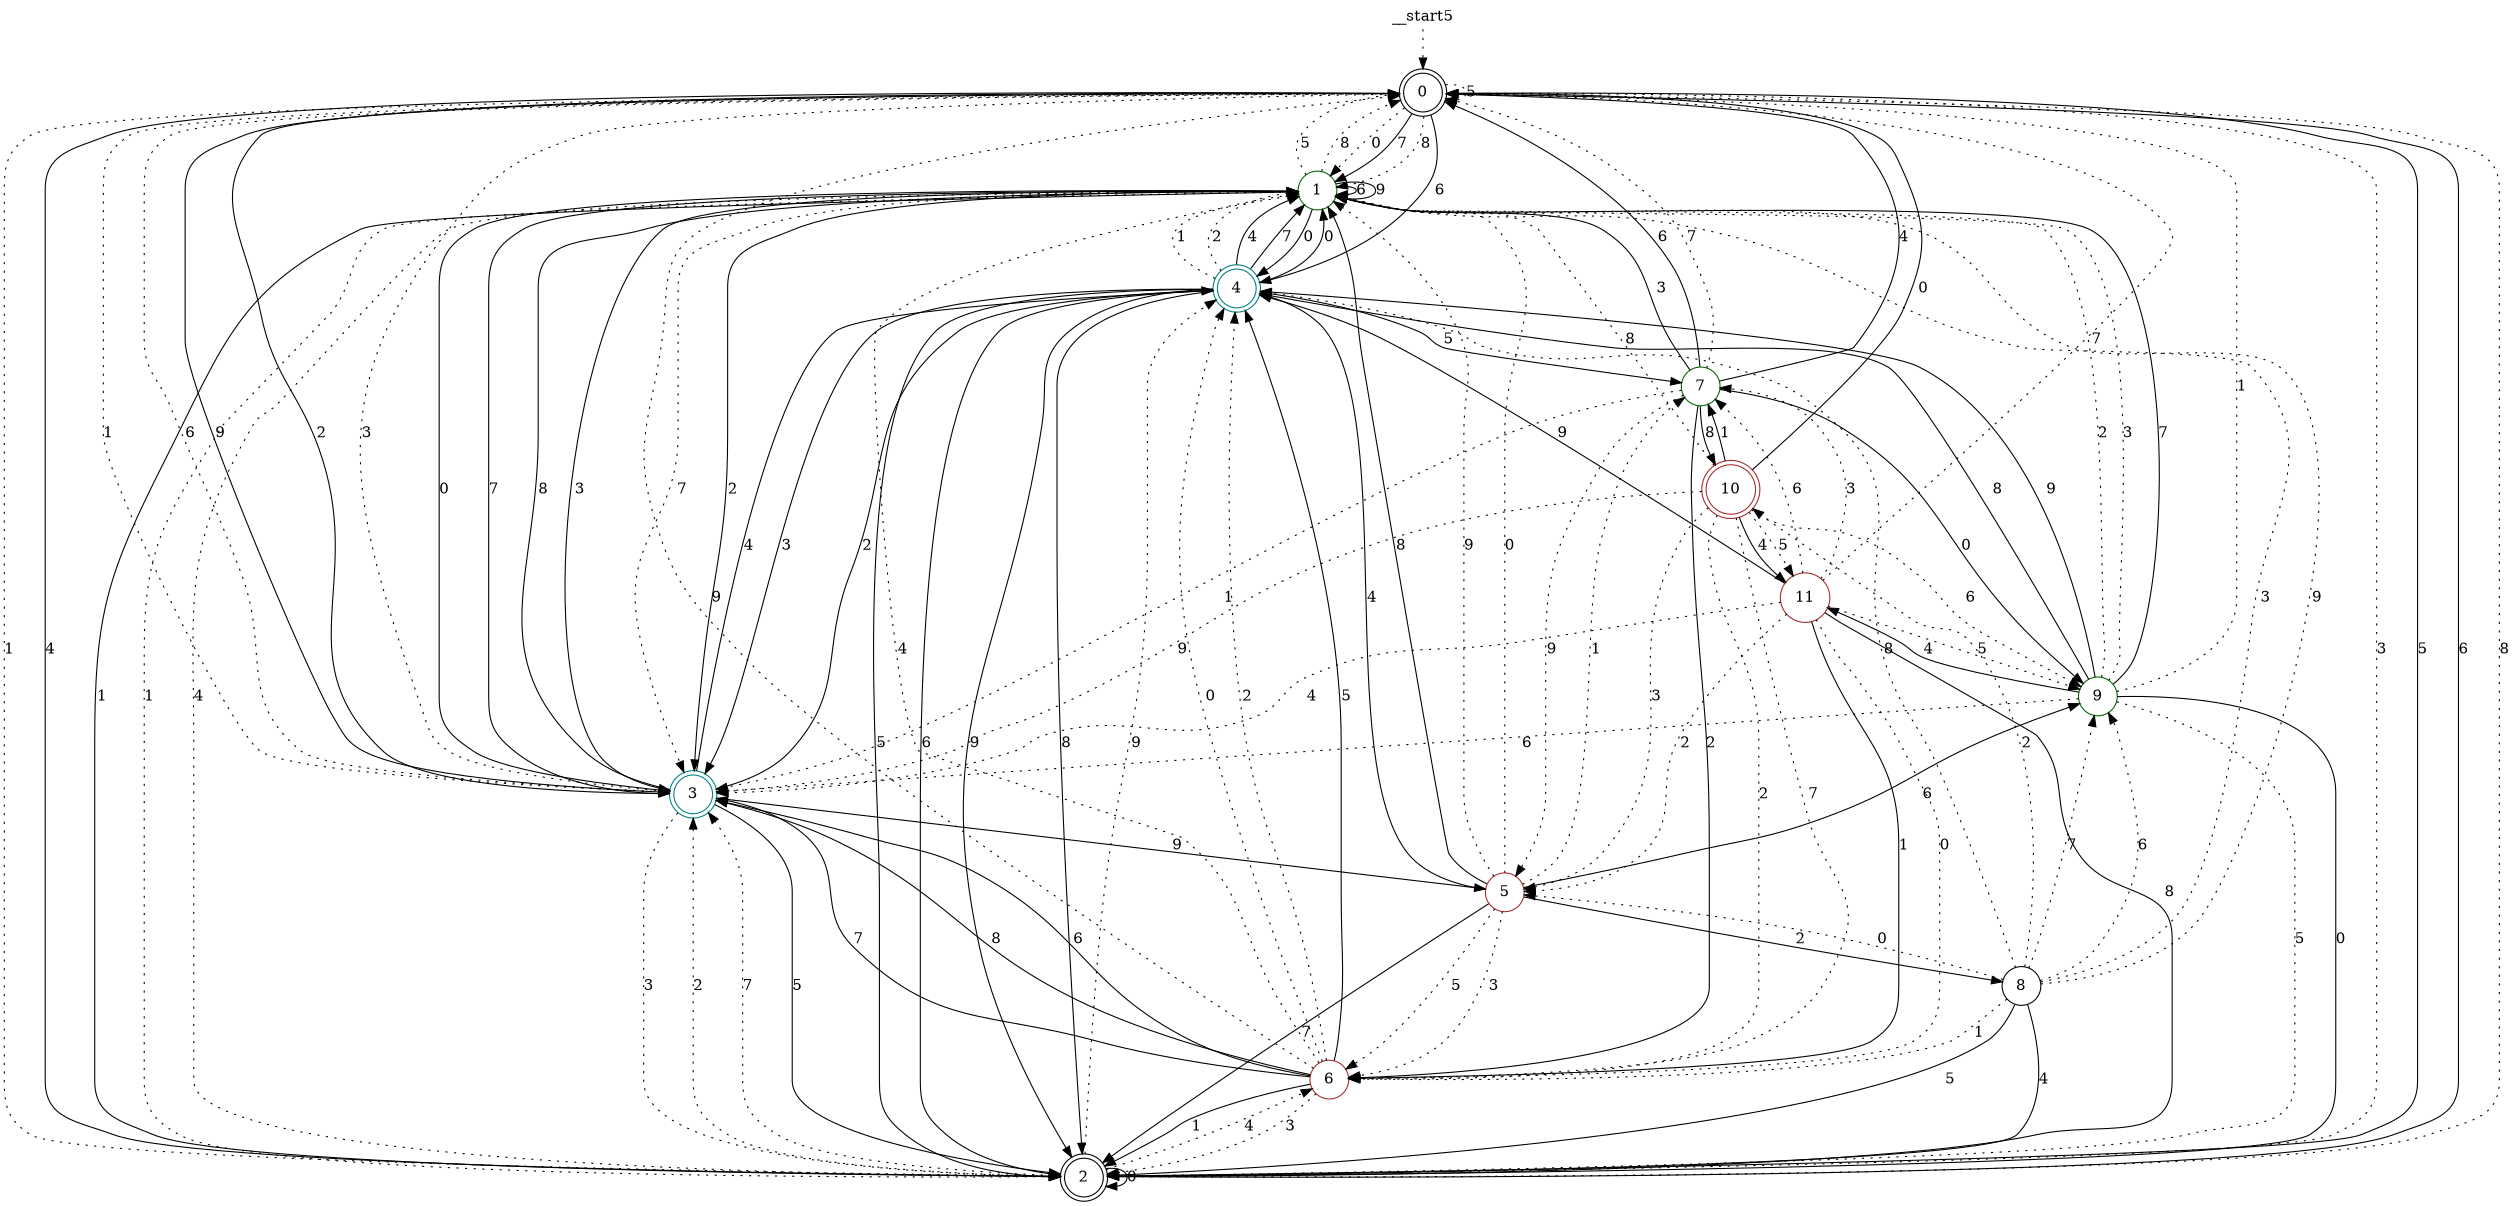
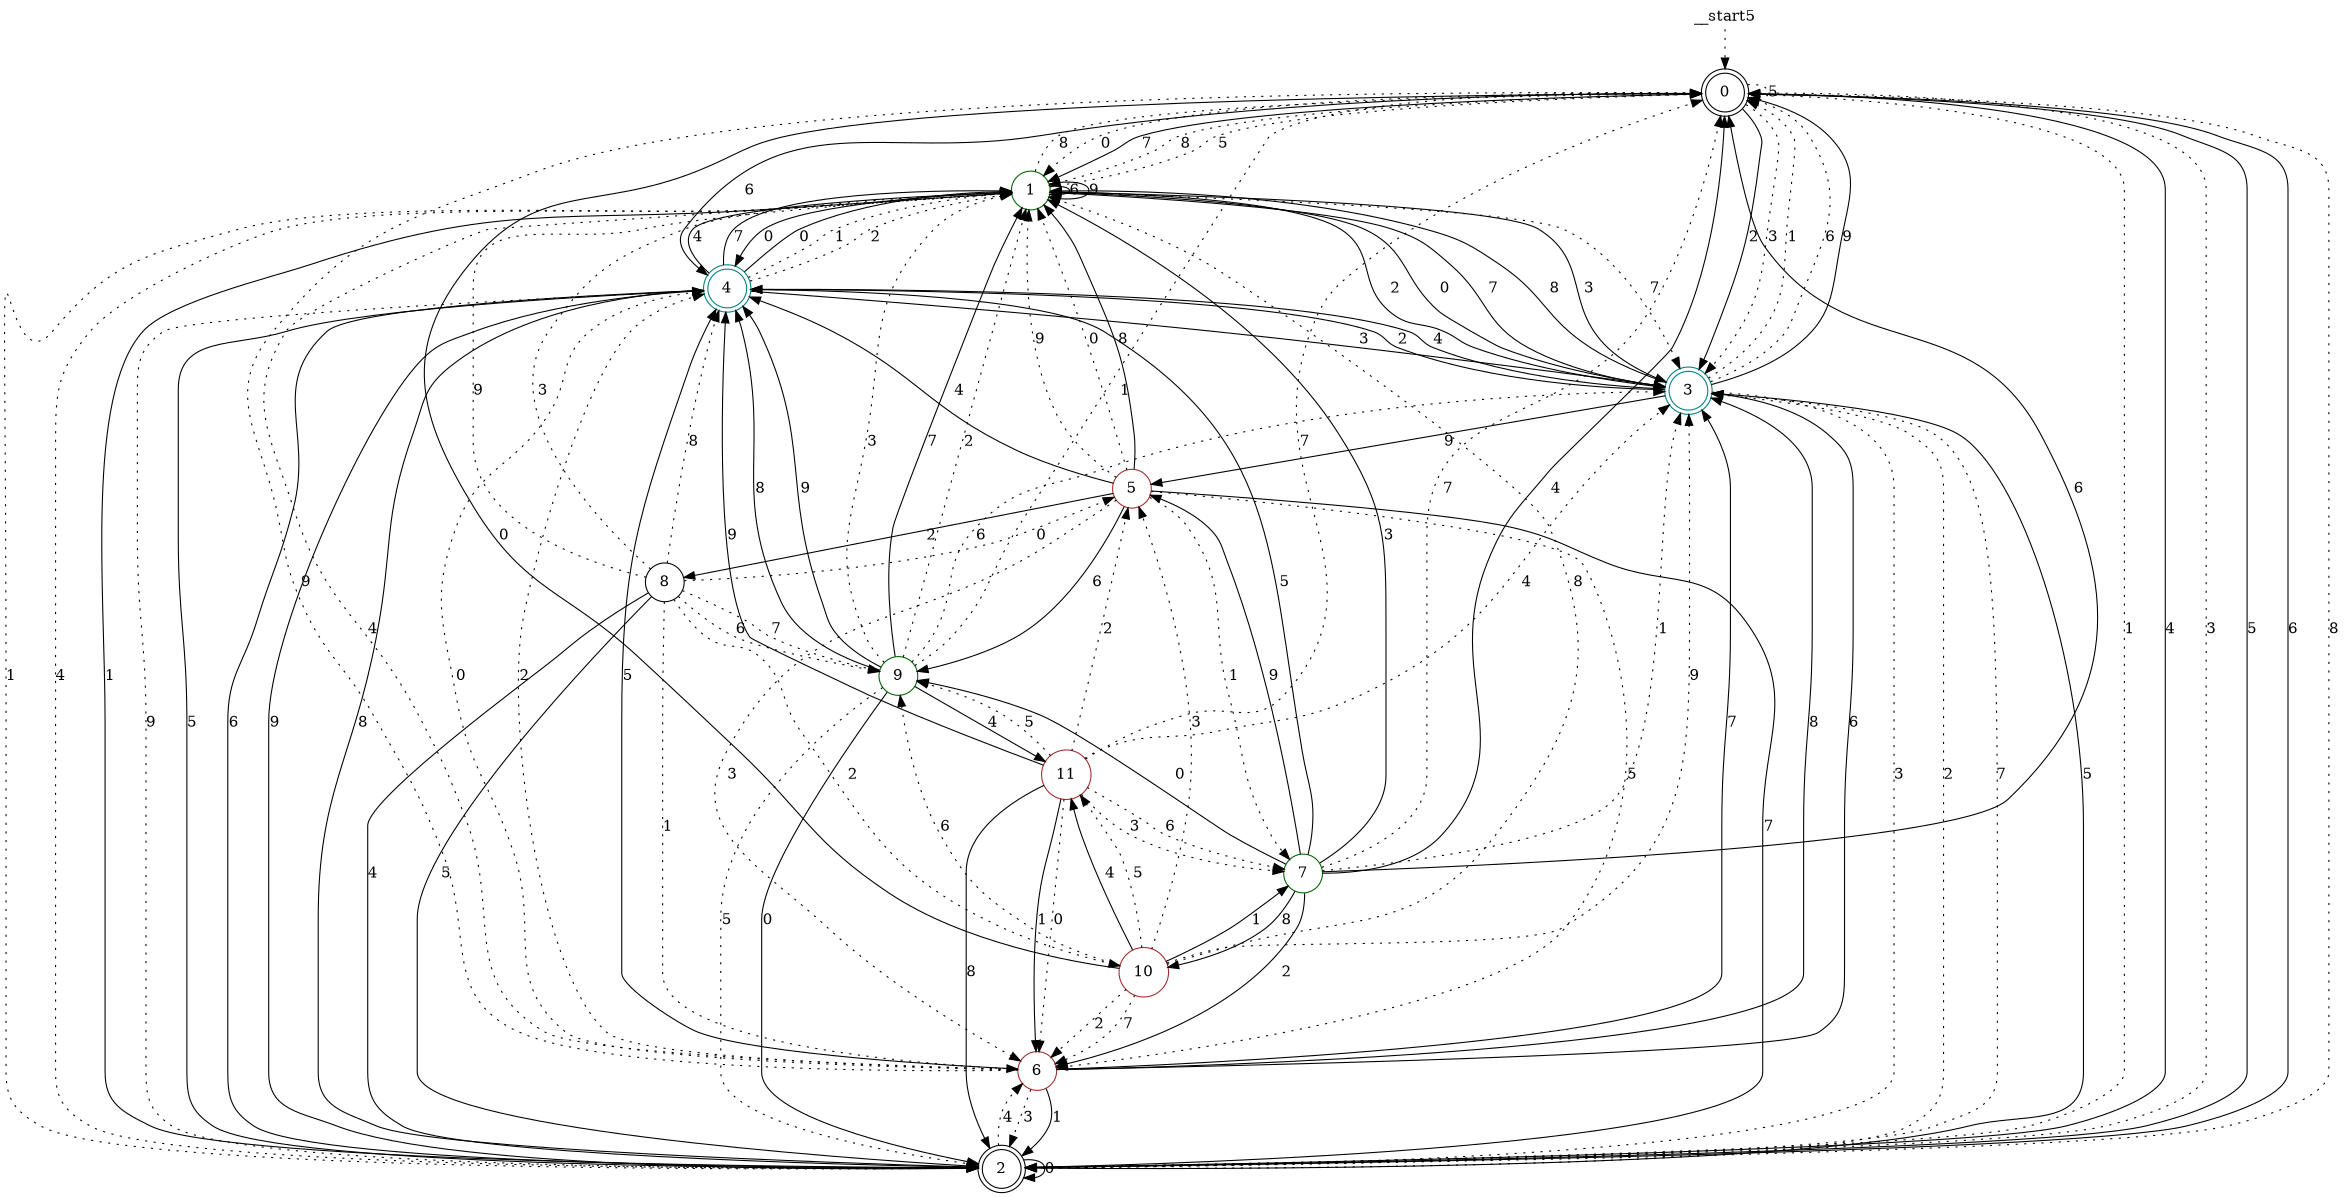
edge "4" -> "7": reversed
node "10": shape doublecircle -> circle
edge "7" -> "5": style dotted -> solid
